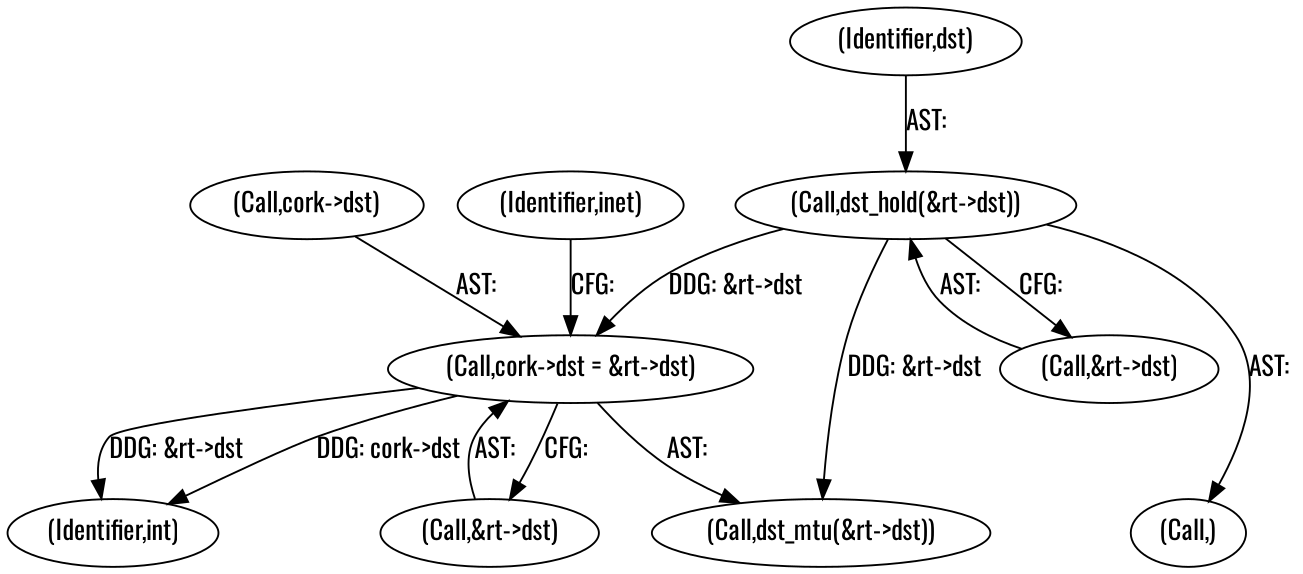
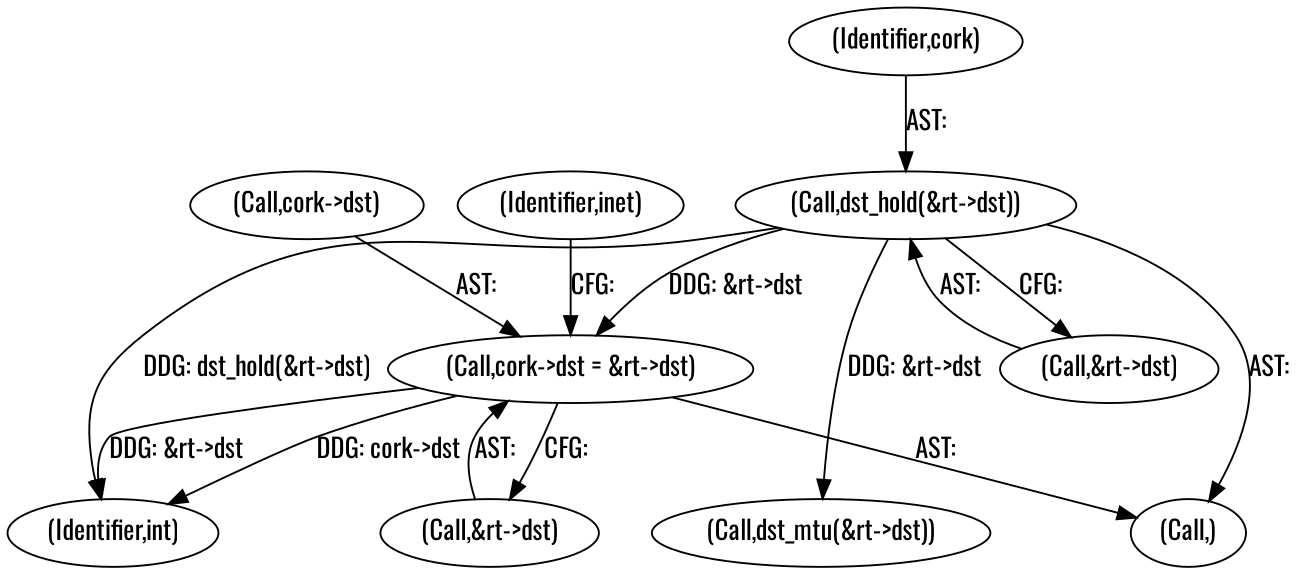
node "(Identifier,dst)": label "(Identifier,dst)" -> "(Identifier,cork)"
edge "(Call,dst_hold(&rt->dst))" -> "(Identifier,int)": added, label "DDG: dst_hold(&rt->dst)"
edge "(Call,cork->dst = &rt->dst)" -> "(Call,dst_mtu(&rt->dst))": now "(Call,cork->dst = &rt->dst)" -> "(Call,)"
